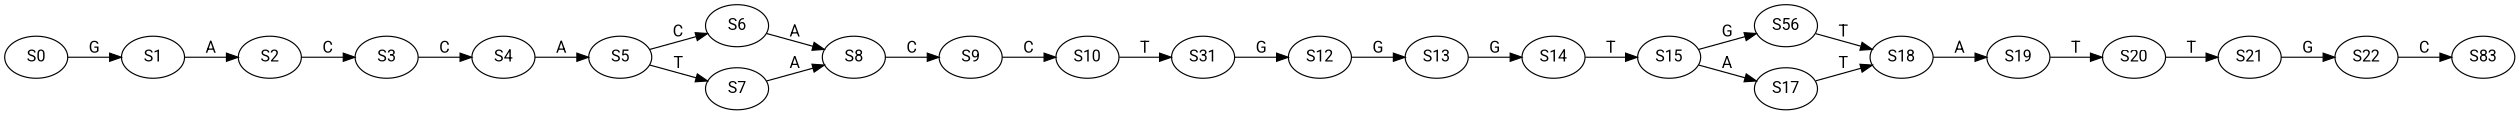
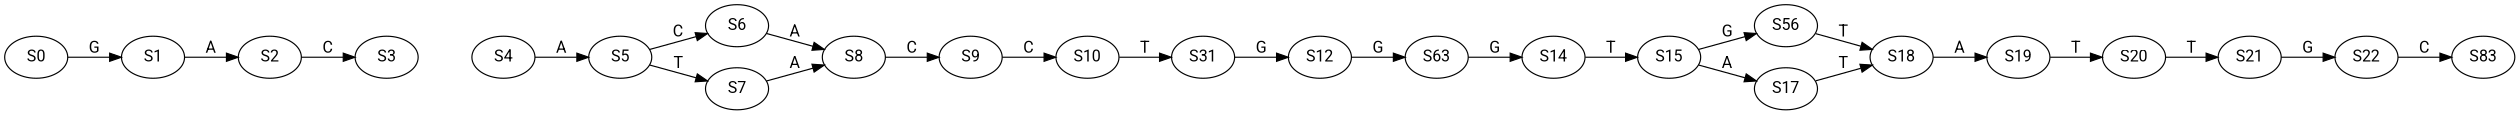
edge "S3" -> "S4": removed, label "C"
node "S13": label "S13" -> "S63"
